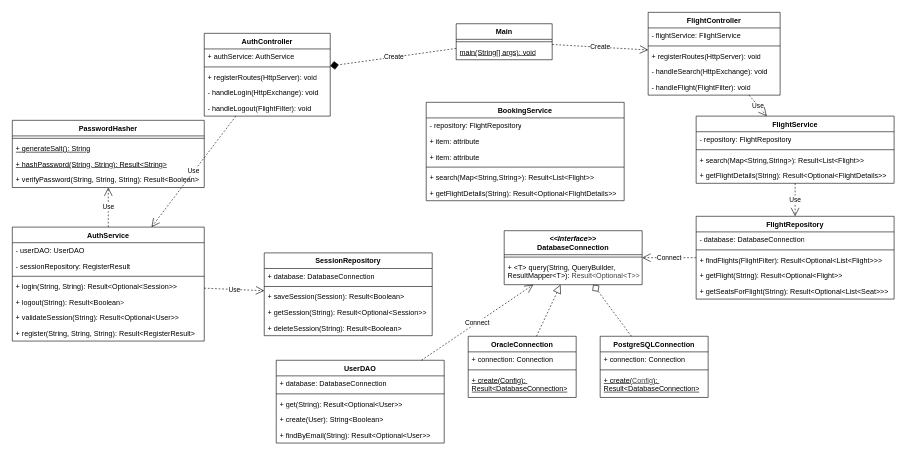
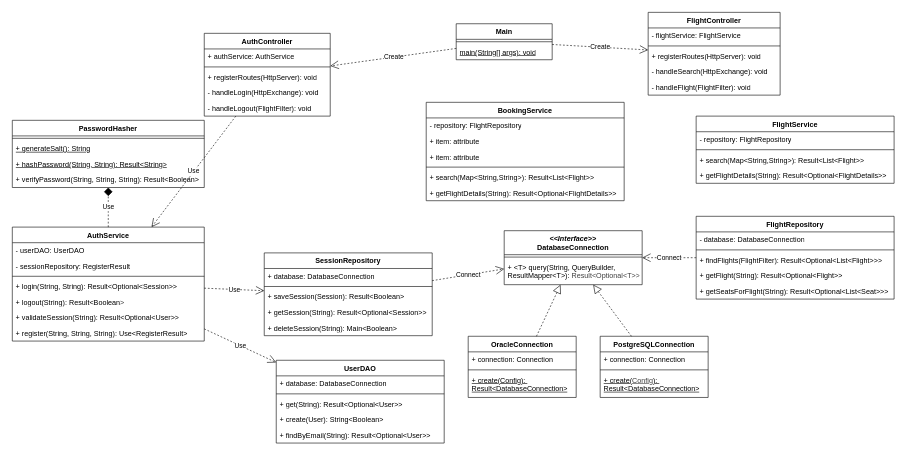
edge "Main" -> "AuthController": arrowhead diamond -> open
edge "FlightController" -> "FlightService": removed, label "Use"
edge "AuthService" -> "PasswordHasher": arrowhead open -> diamond
edge "FlightService" -> "FlightRepository": removed, label "Use"
edge "SessionRepository" -> "<<Interface>> DatabaseConnection": added, label "Connect"
edge "PostgreSQLConnection" -> "<<Interface>> DatabaseConnection": arrowhead diamond -> block
edge "UserDAO" -> "<<Interface>> DatabaseConnection": removed, label "Connect"
node "+ deleteSession(String): Result<Boolean>": label "+ deleteSession(String): Result<Boolean>" -> "+ deleteSession(String): Main<Boolean>"
node "+ register(String, String, String): Result<RegisterResult>": label "+ register(String, String, String): Result<RegisterResult>" -> "+ register(String, String, String): Use<RegisterResult>"
edge "AuthService" -> "UserDAO": added, label "Use"
